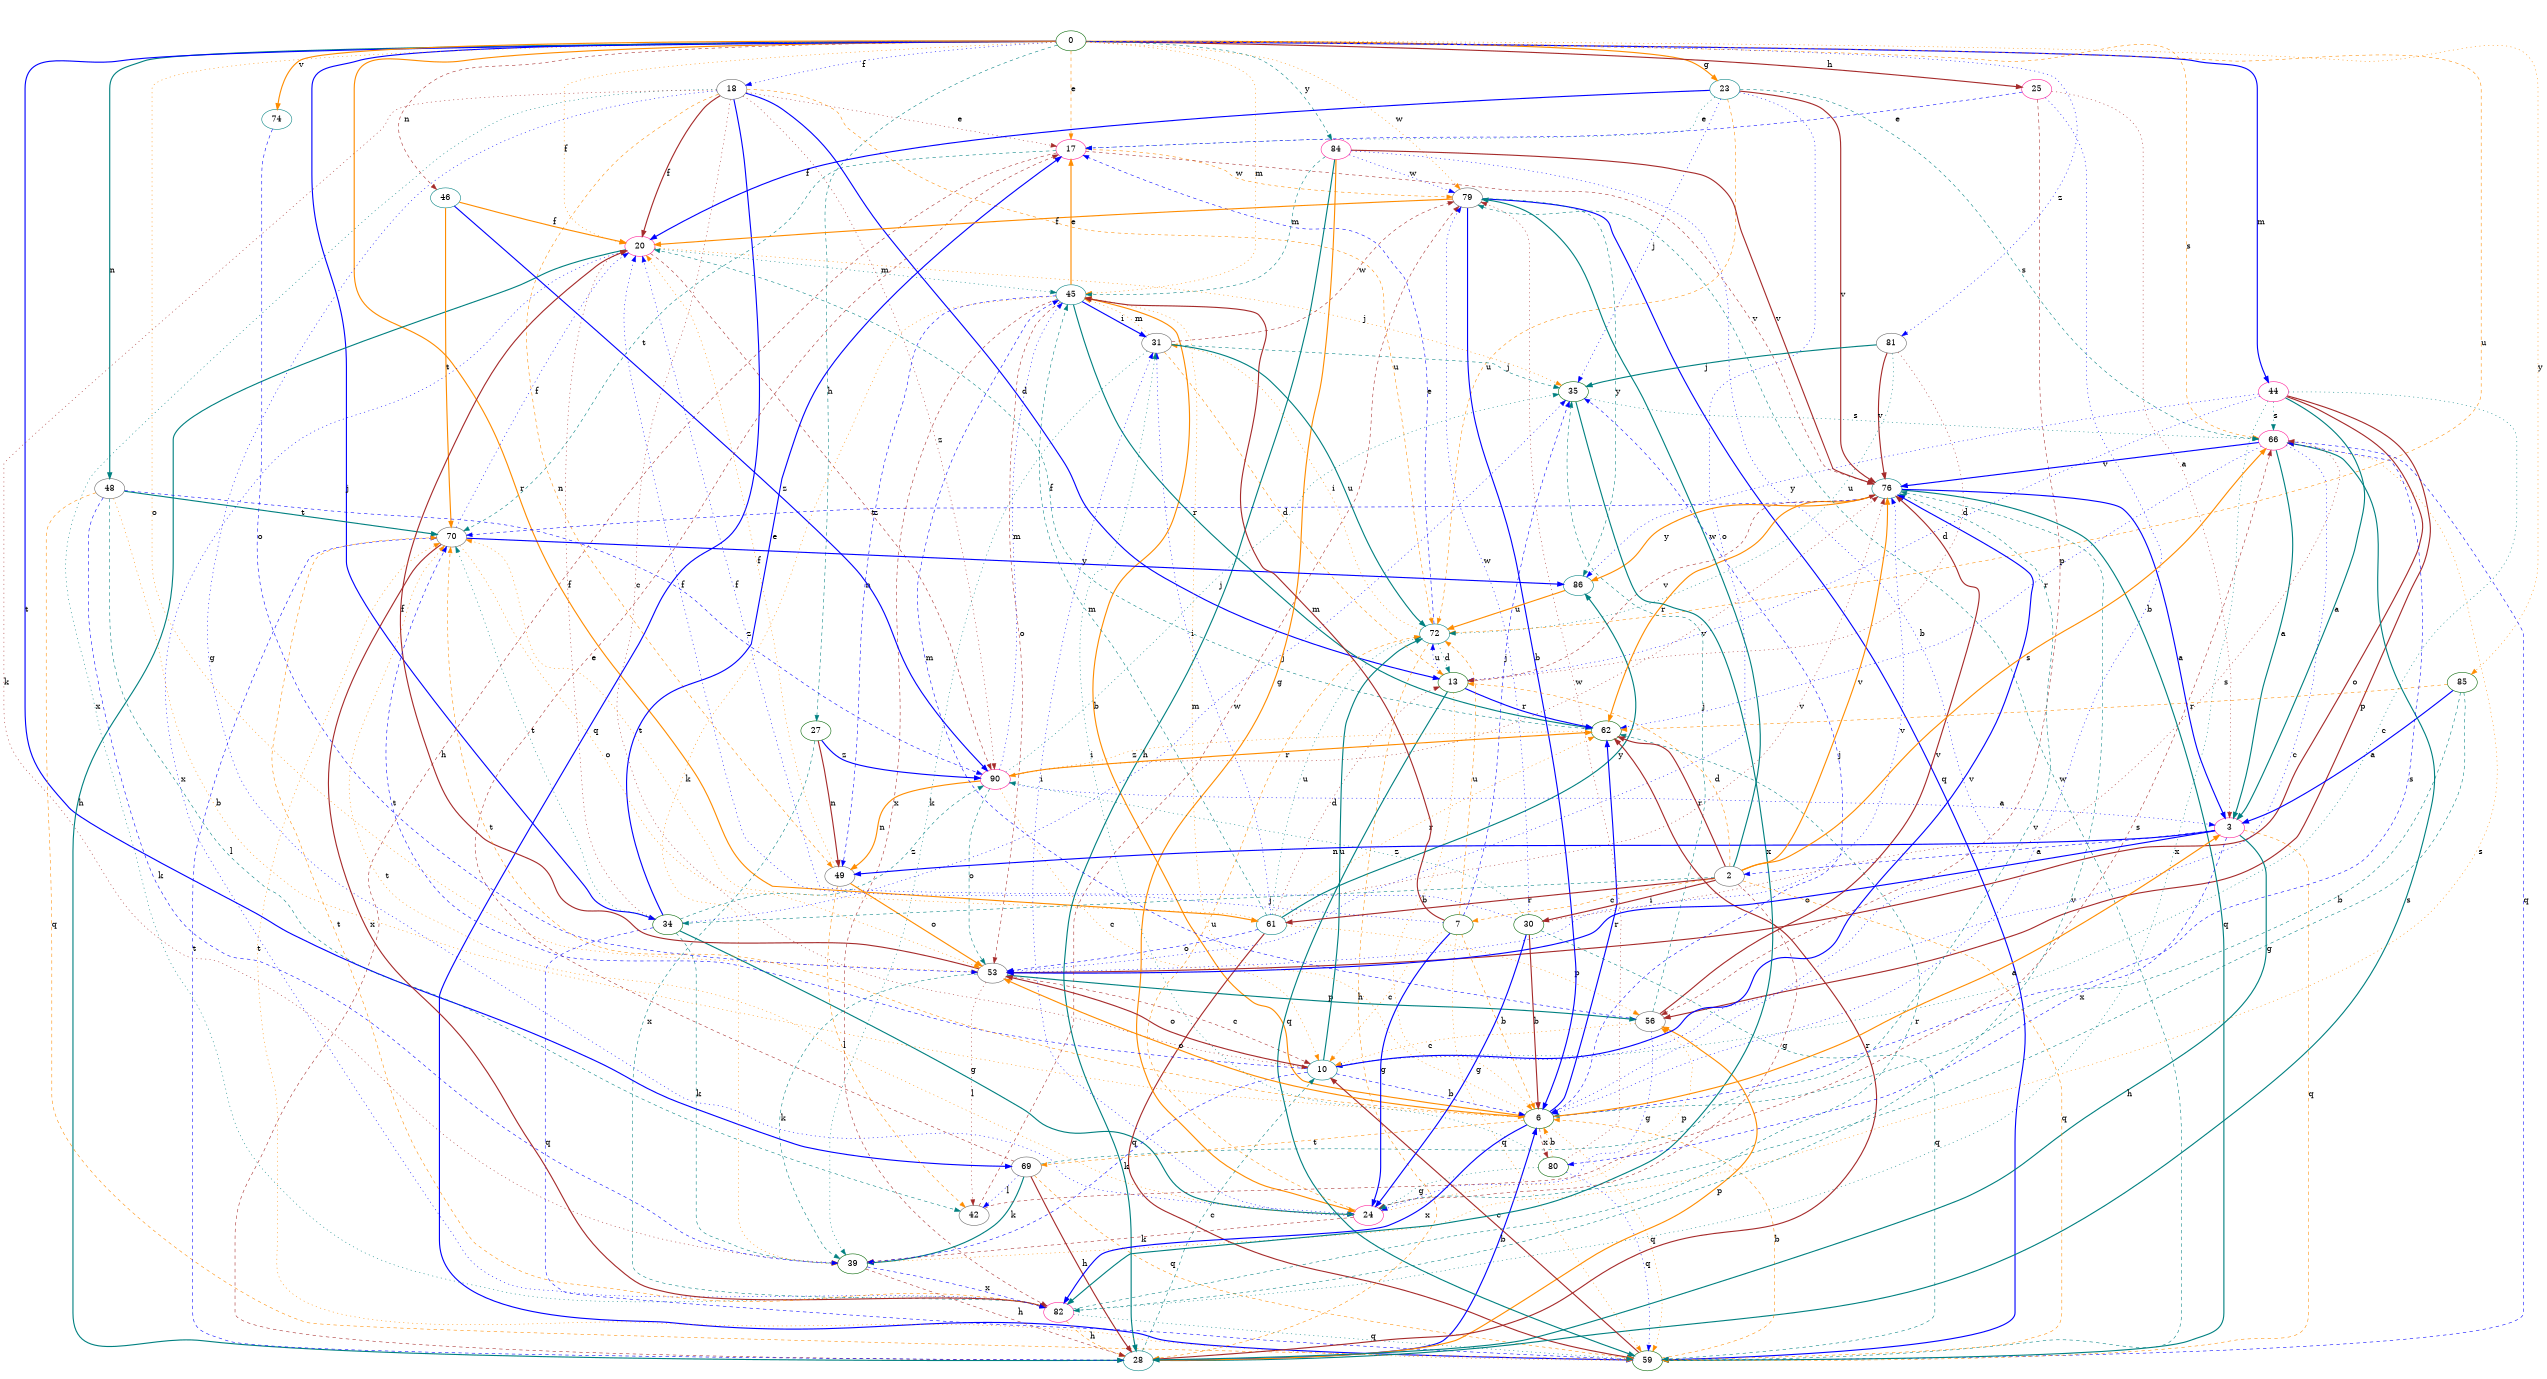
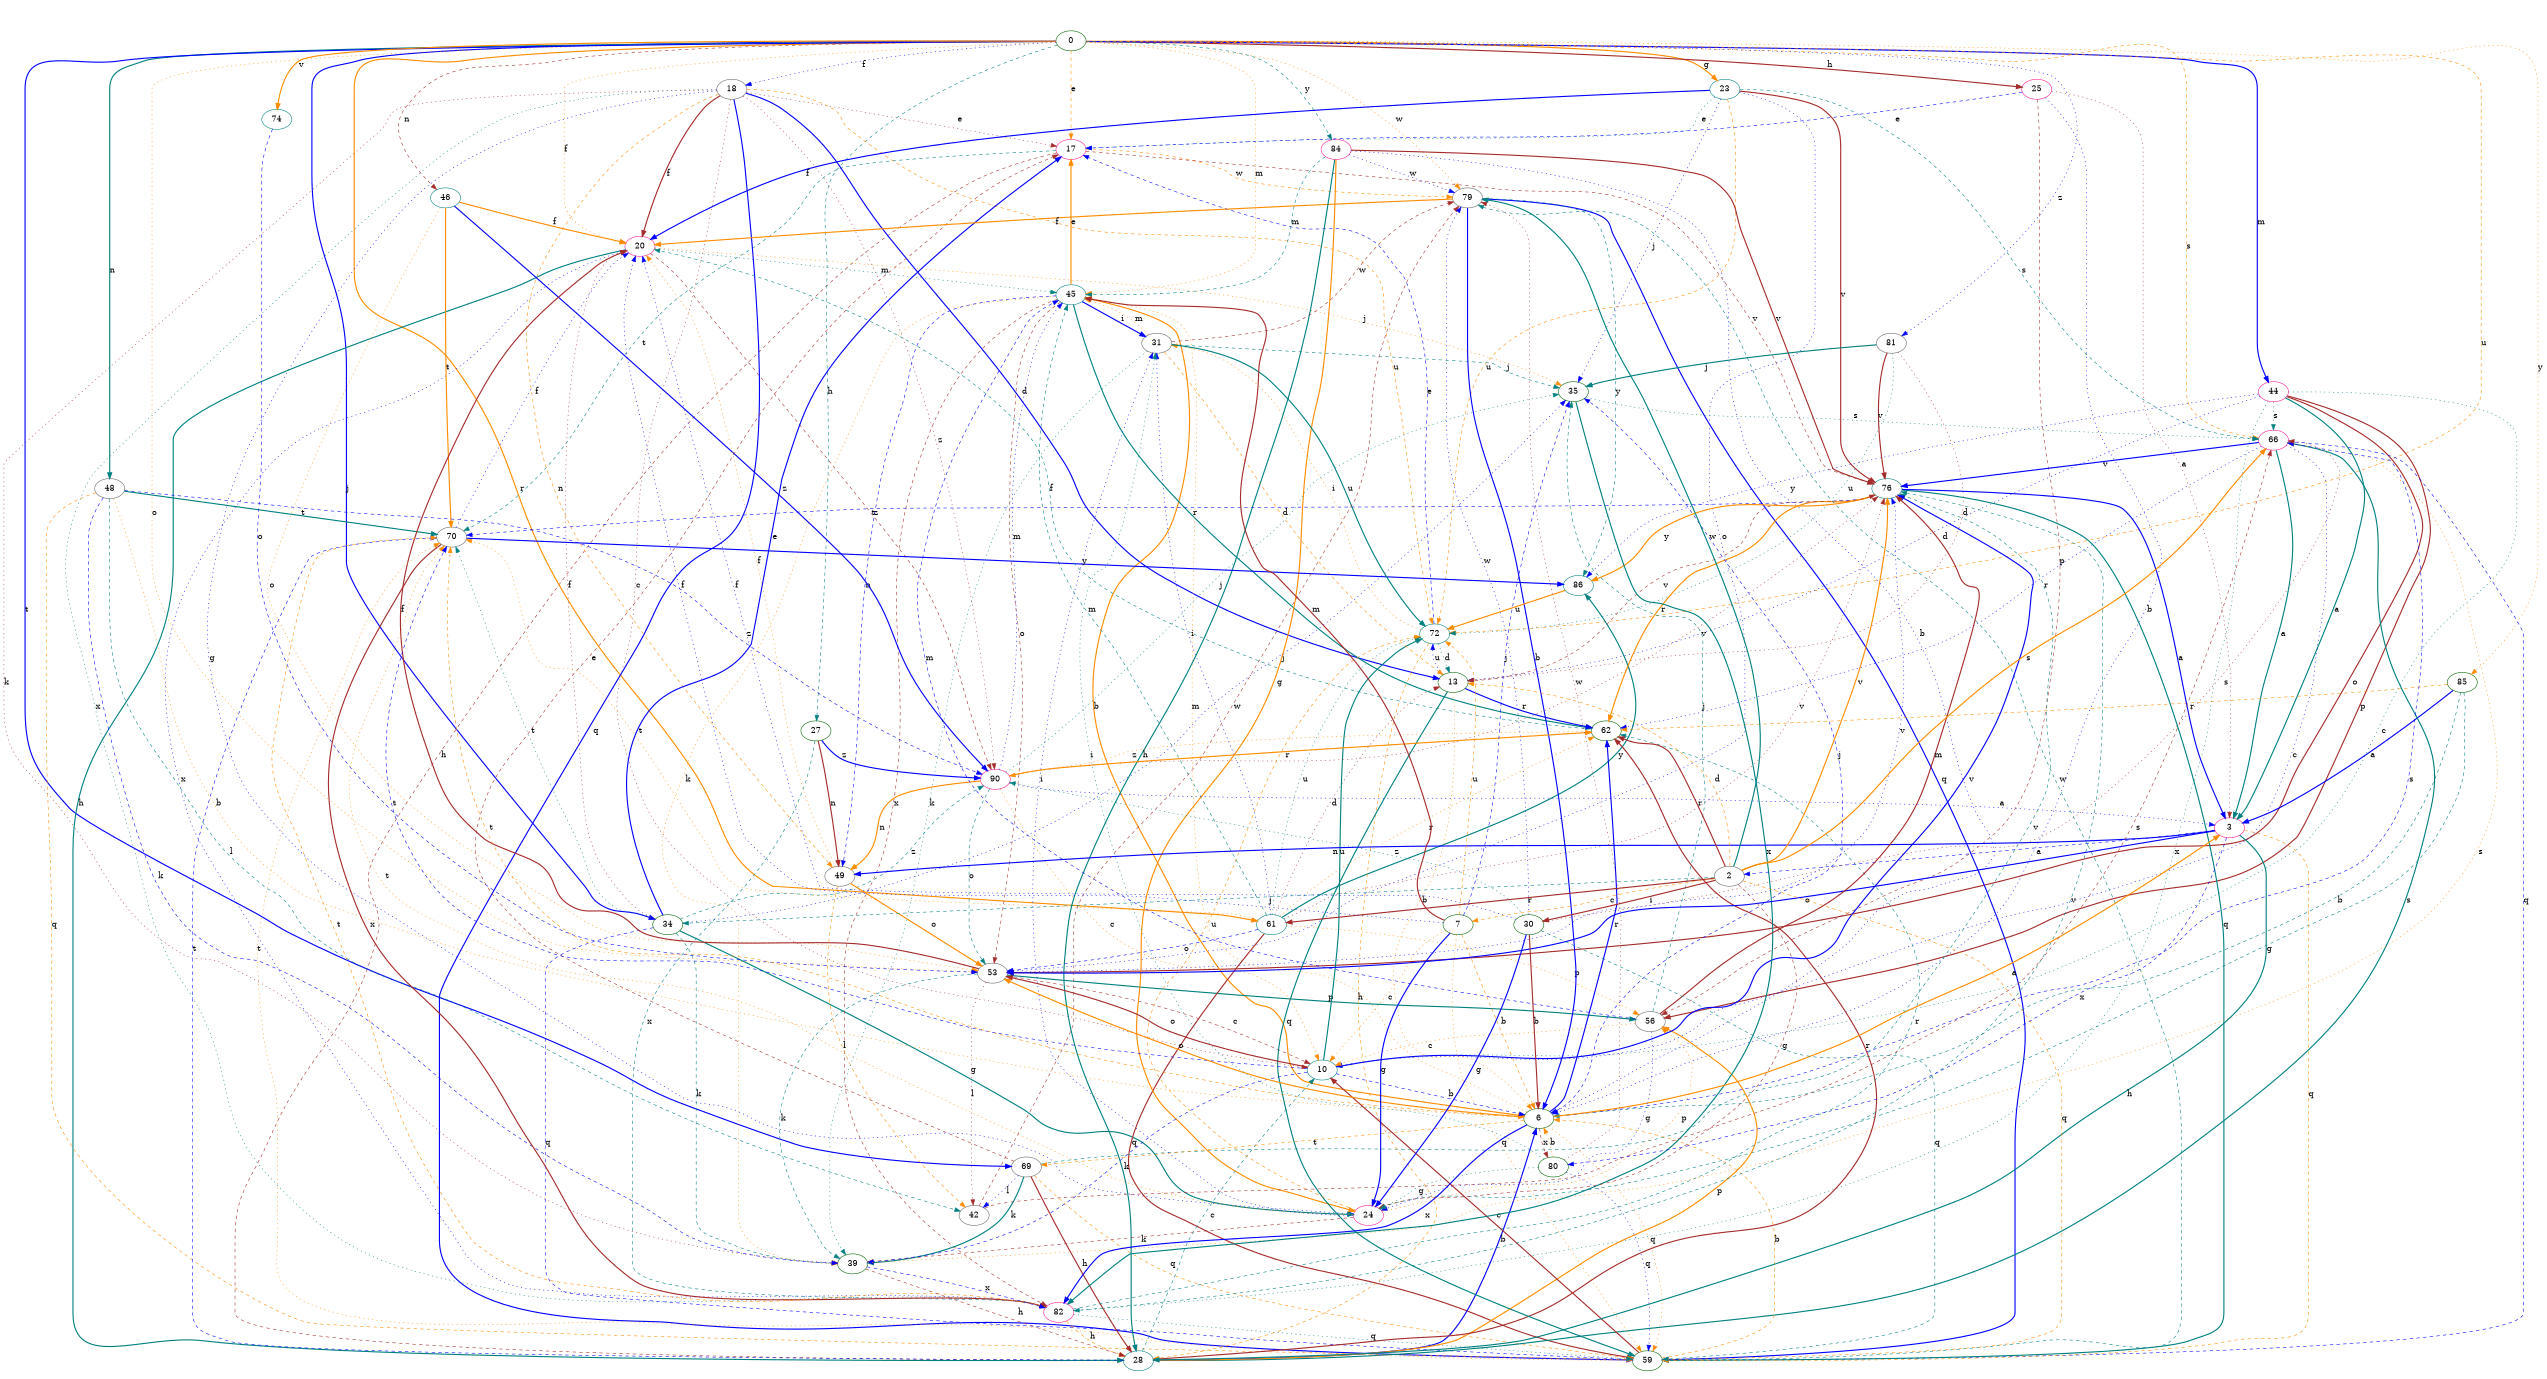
edge "56" -> "76": label "v" -> "m"
edge "70" -> "53": now "46" -> "53"
